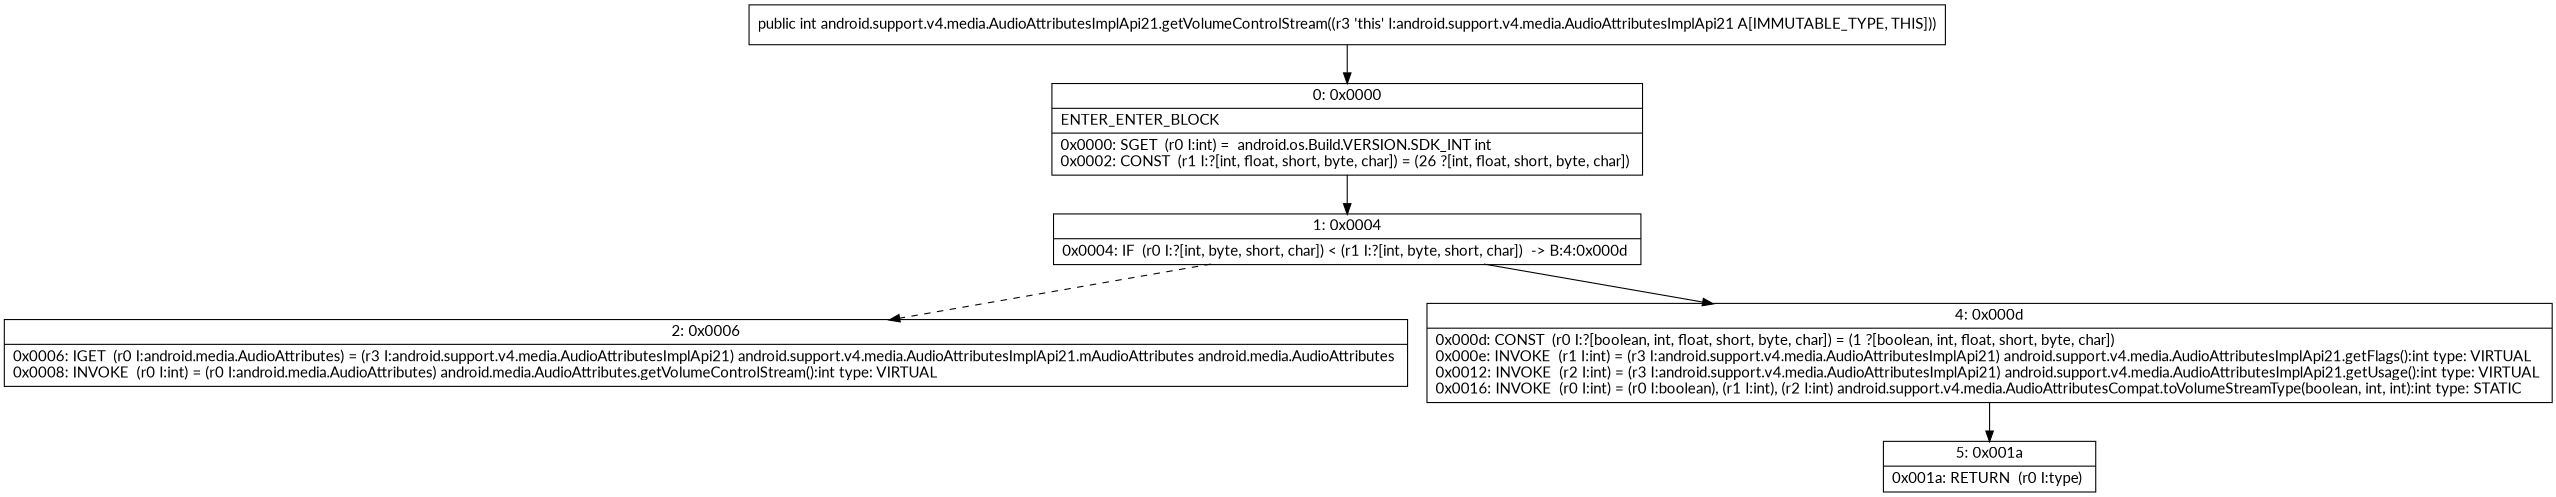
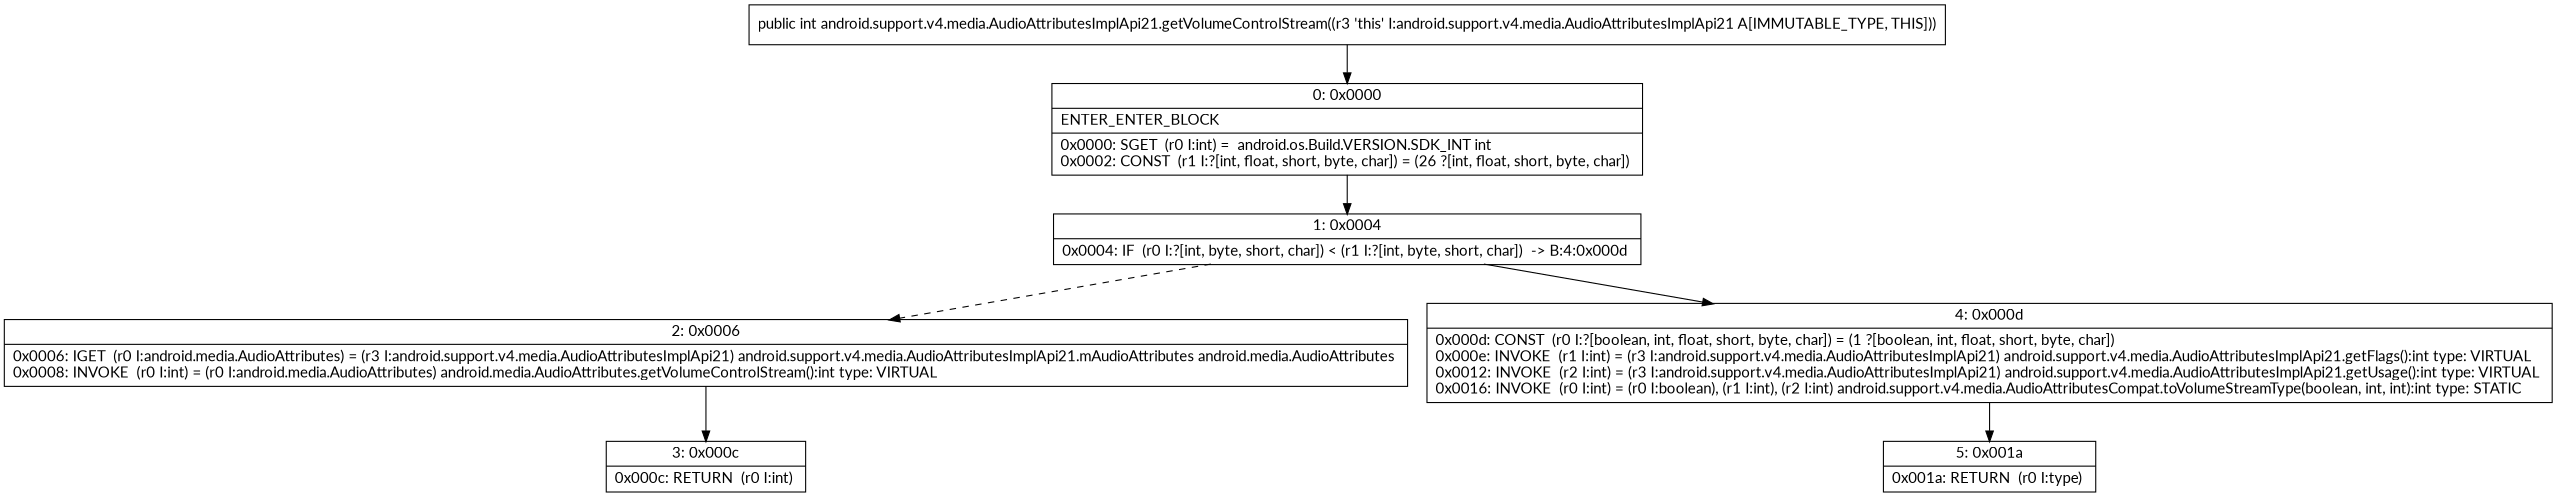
node "3: 0x000c": added
